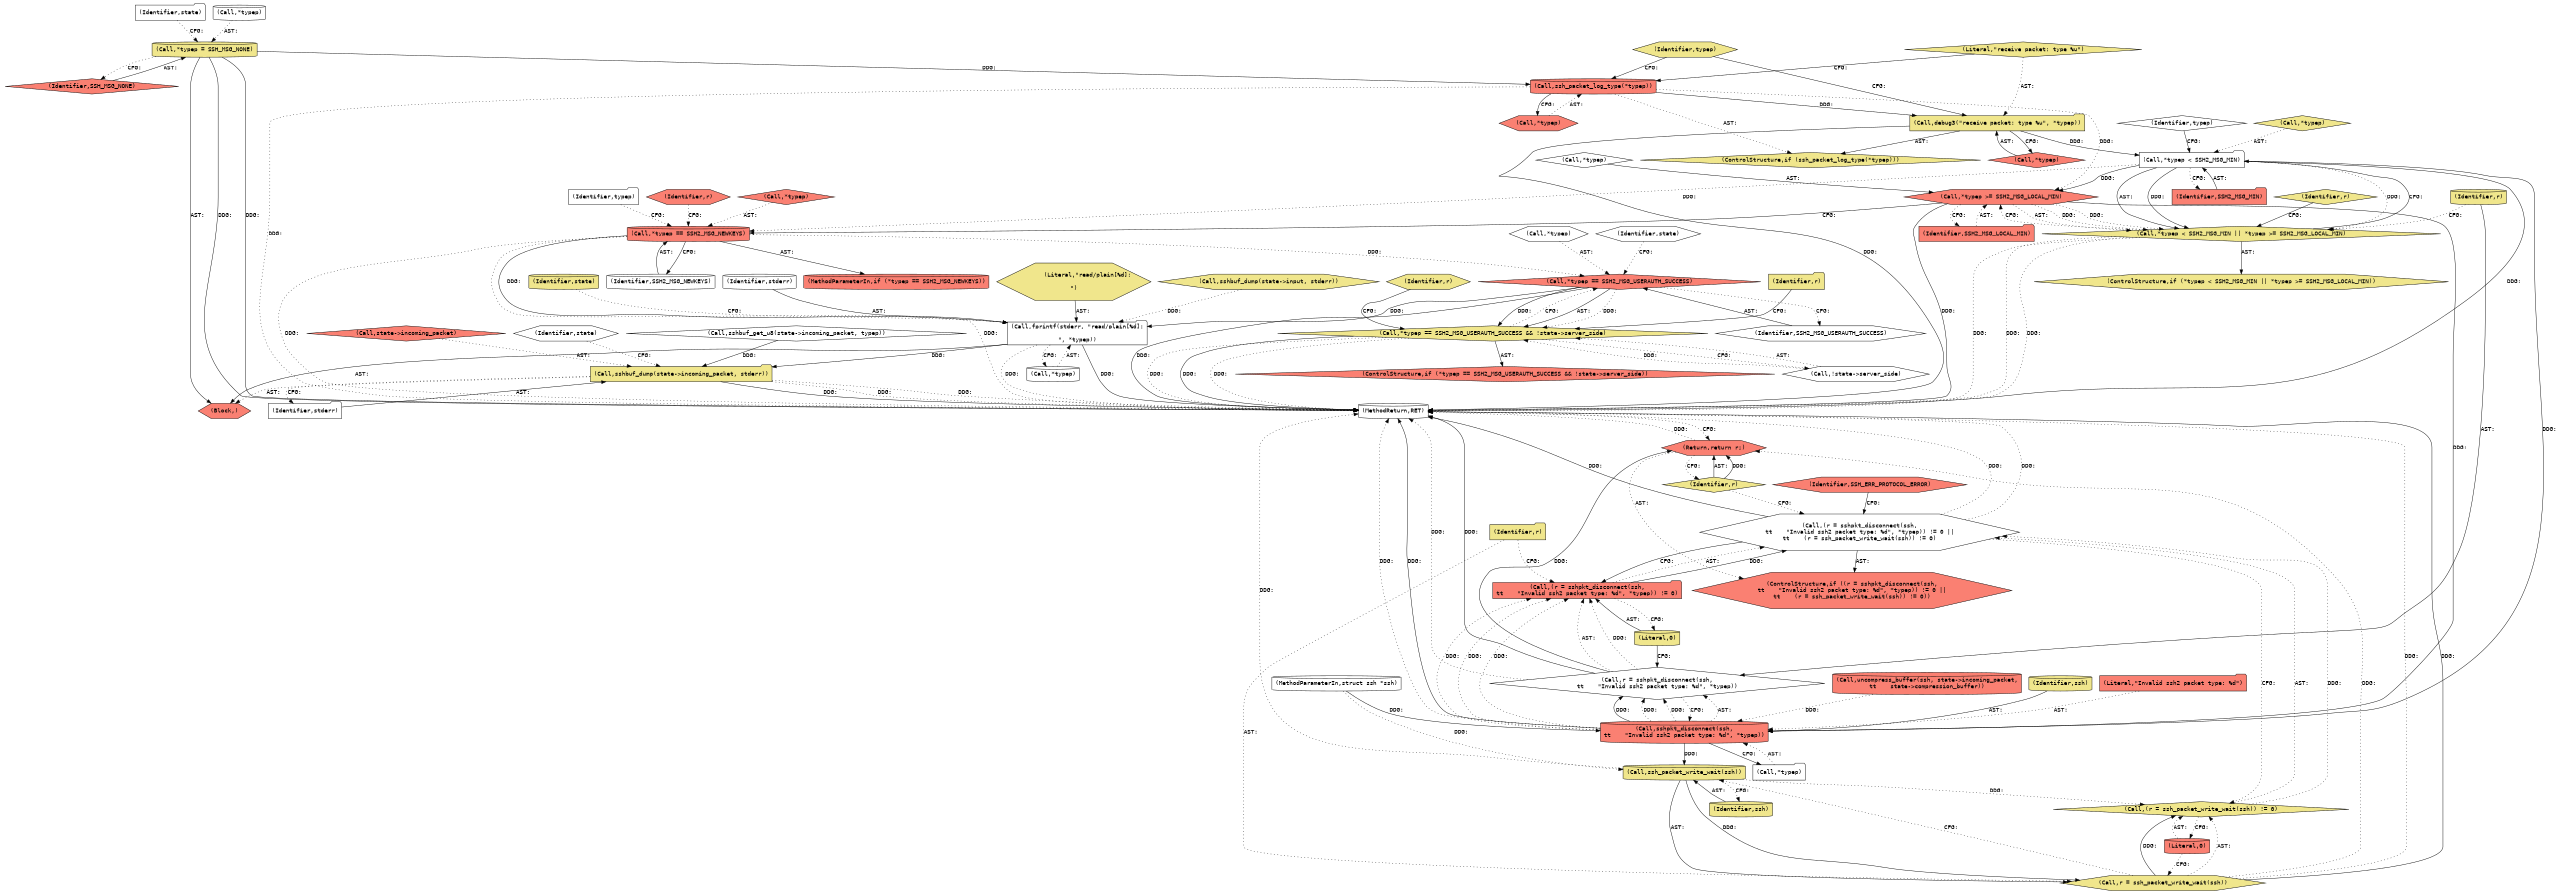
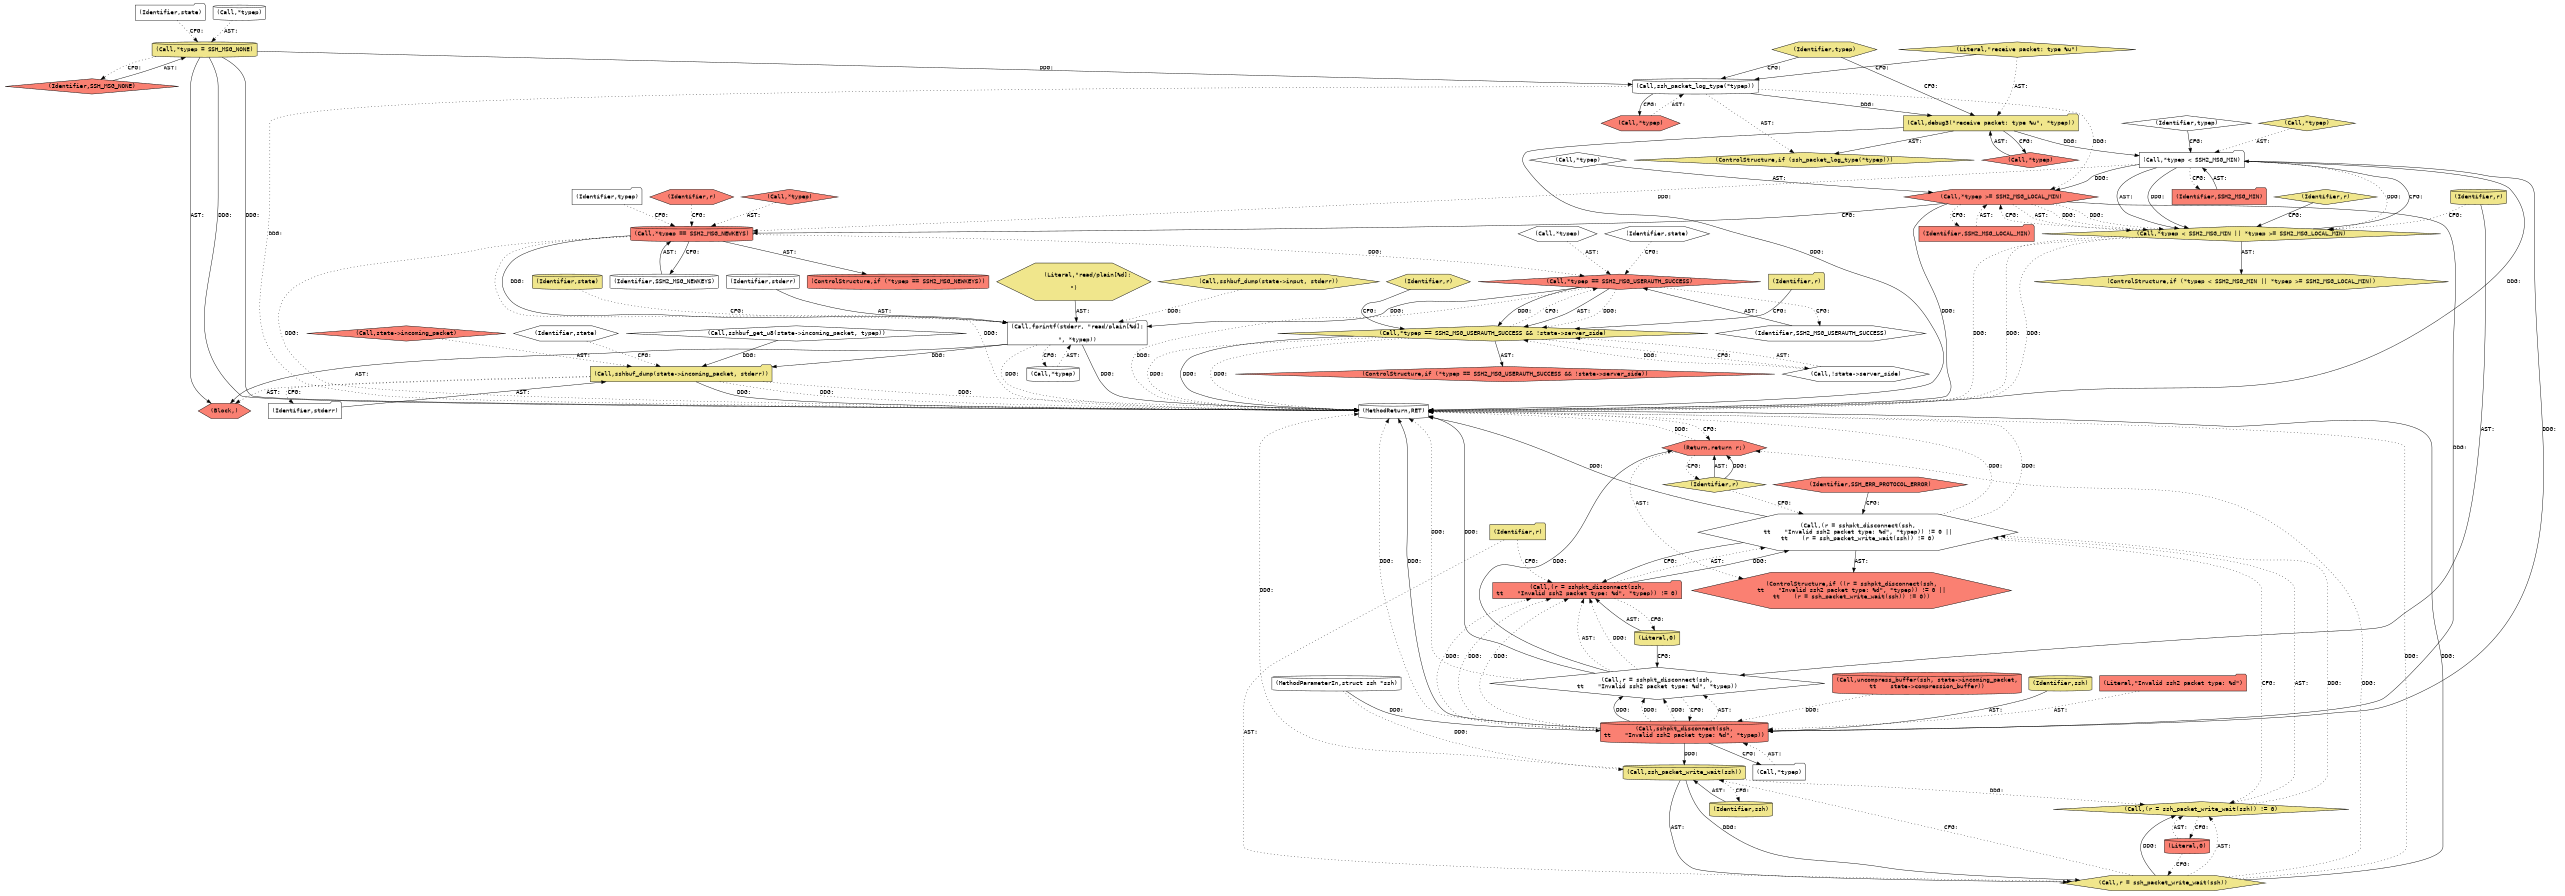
node "(Call,ssh_packet_log_type(*typep))": fillcolor salmon -> white
node "(MethodParameterIn,if (*typep == SSH2_MSG_NEWKEYS))": label "(MethodParameterIn,if (*typep == SSH2_MSG_NEWKEYS))" -> "(ControlStructure,if (*typep == SSH2_MSG_NEWKEYS))"
edge "(Call,*typep == SSH2_MSG_USERAUTH_SUCCESS)" -> "(MethodReturn,RET)": style solid -> dotted
